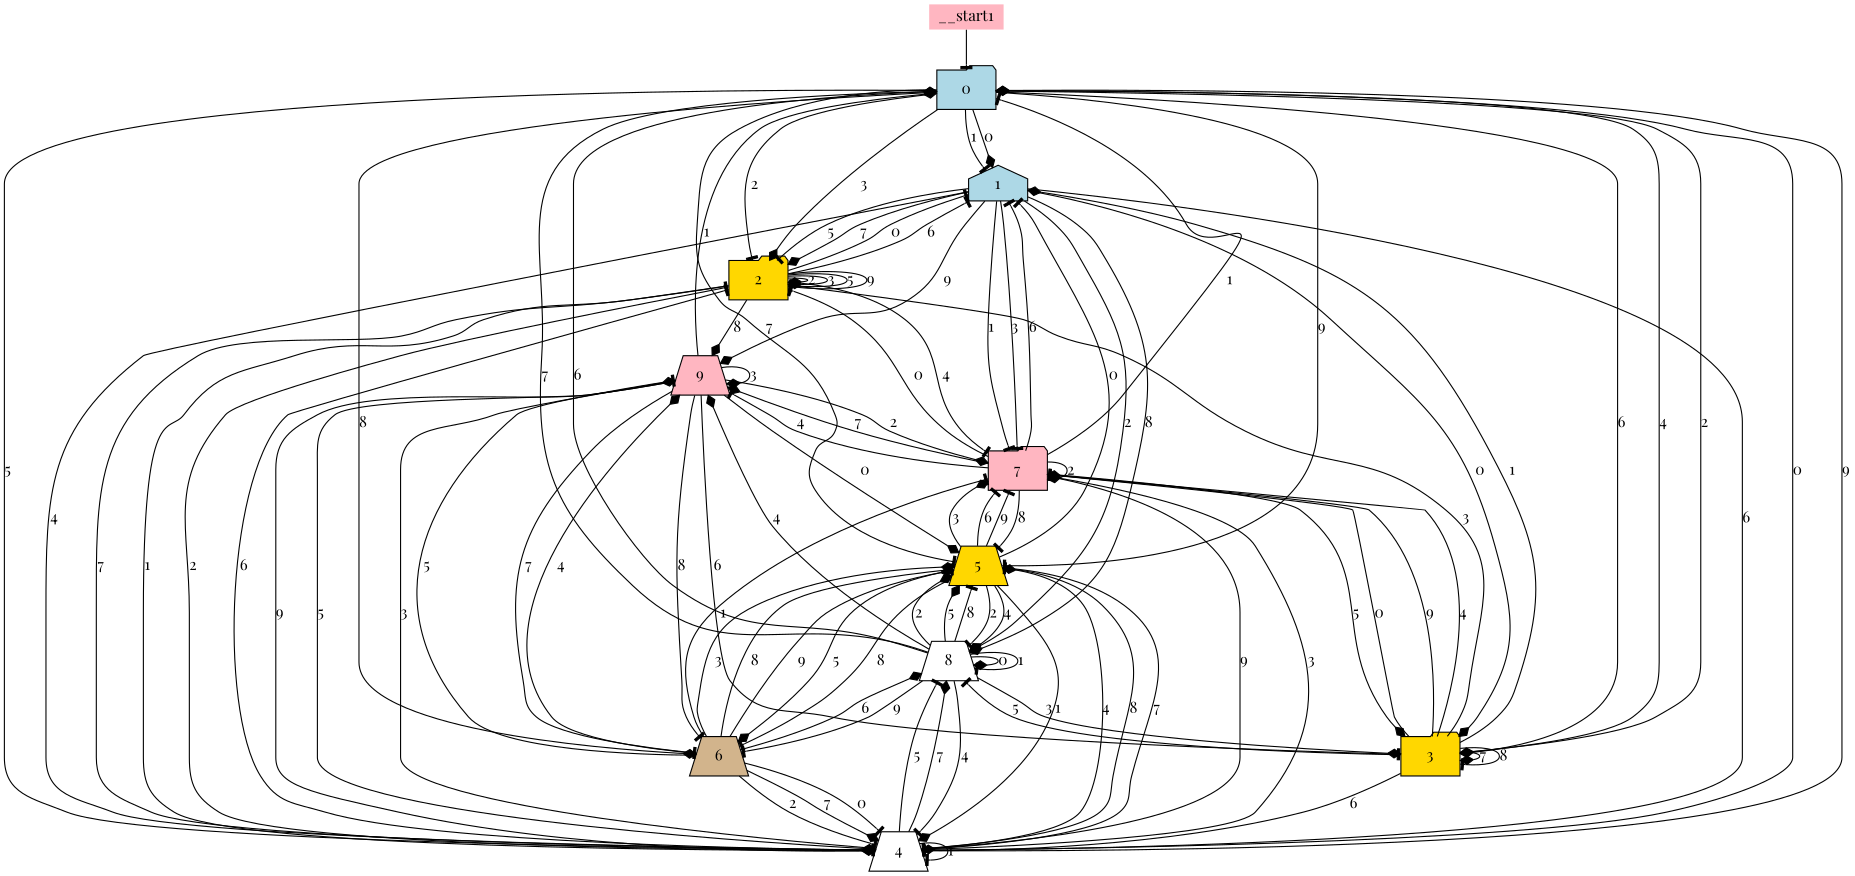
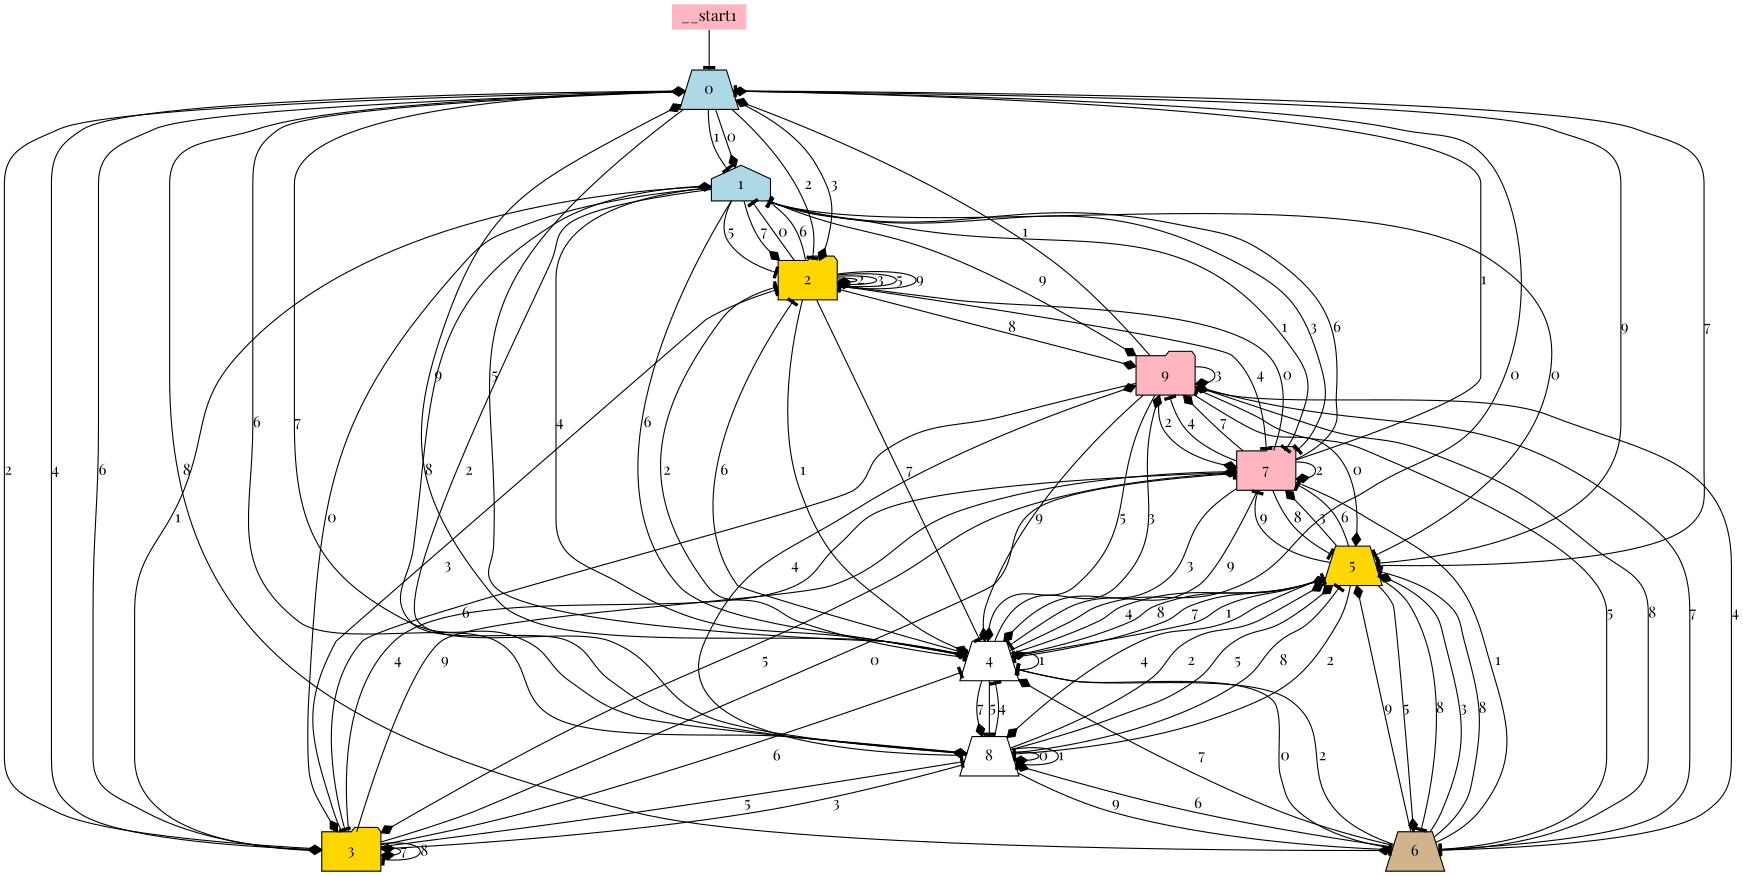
node "0": shape folder -> trapezium
node "9": shape trapezium -> folder
edge "5" -> "1": reversed
